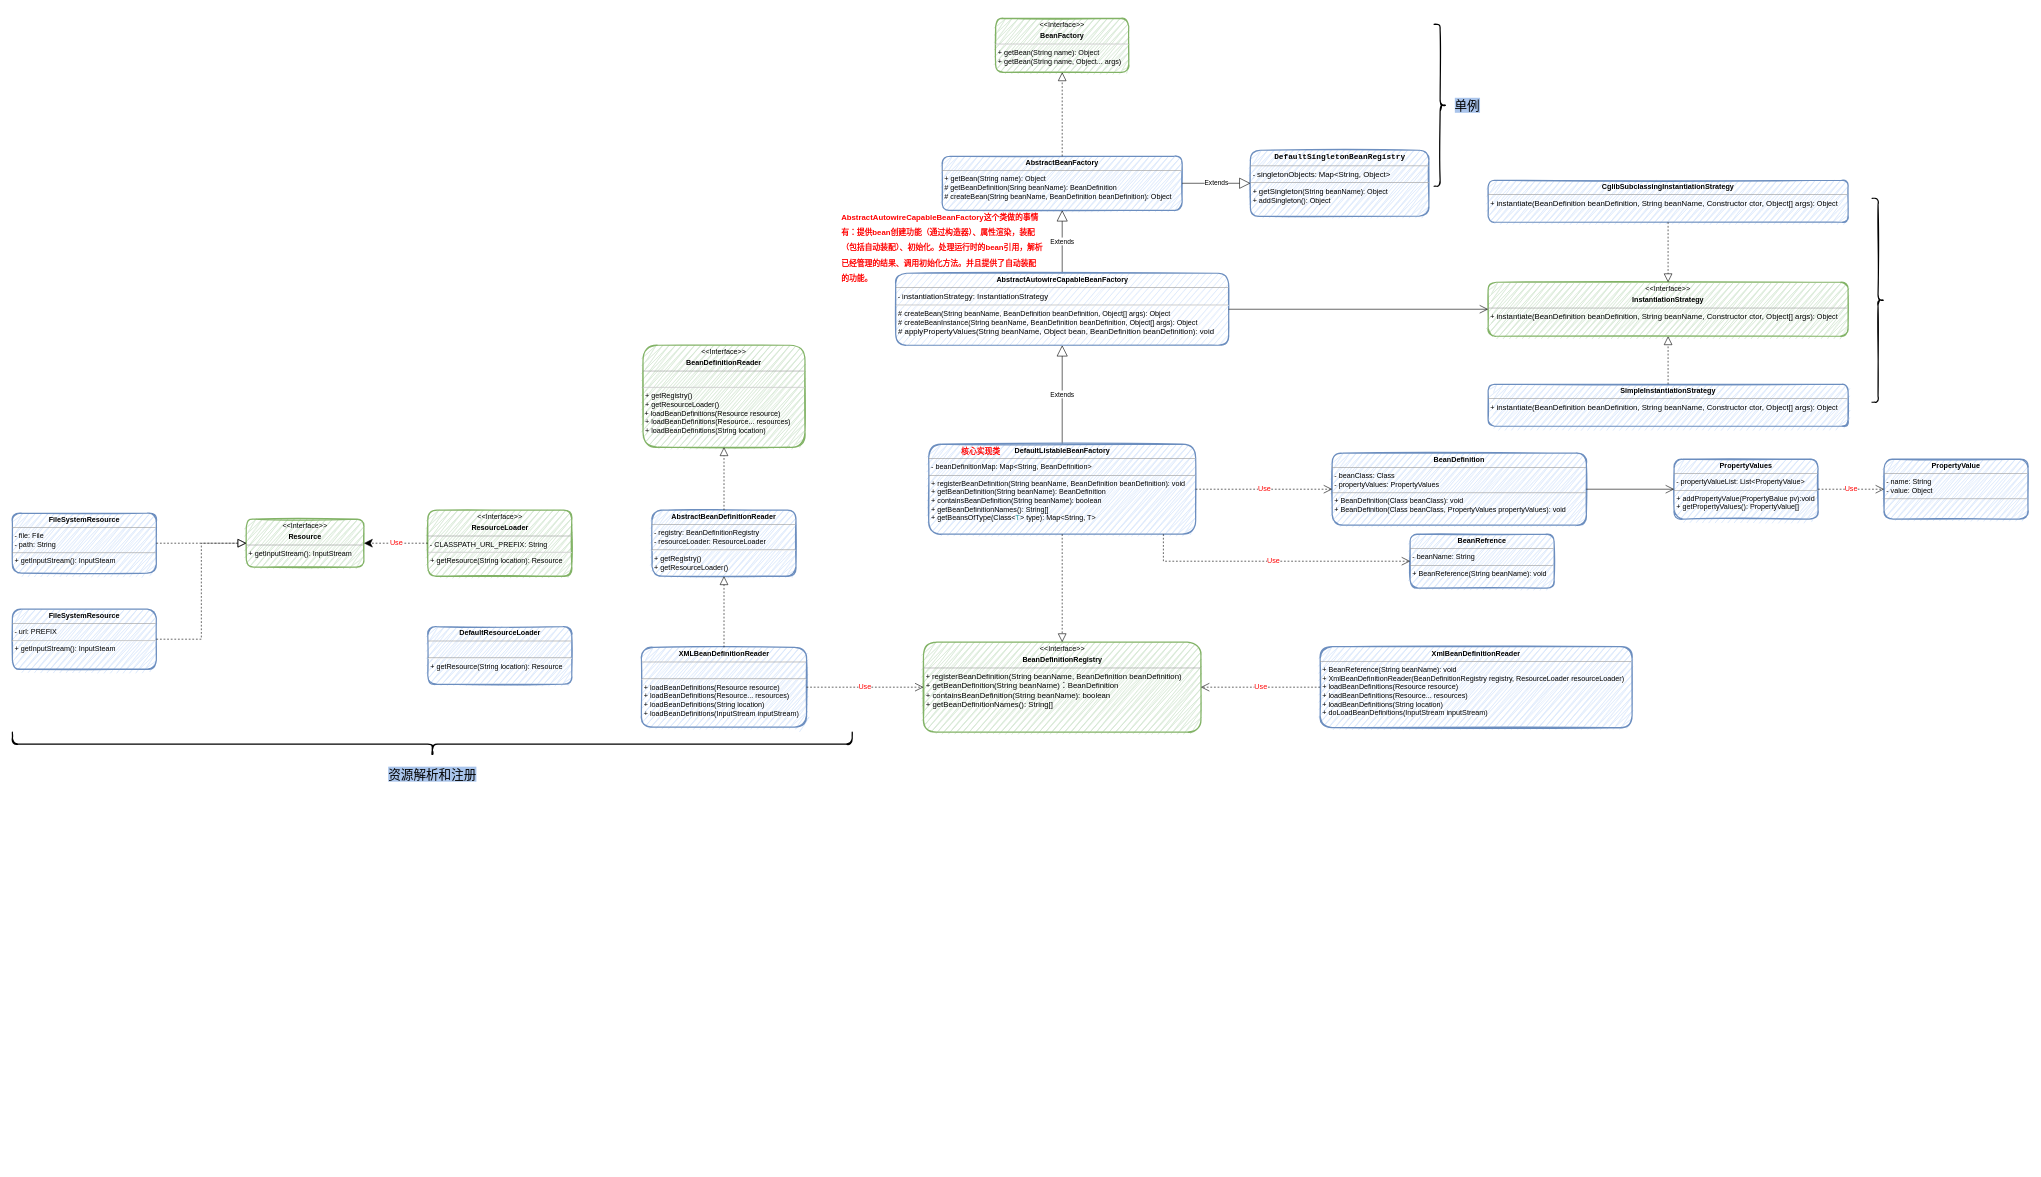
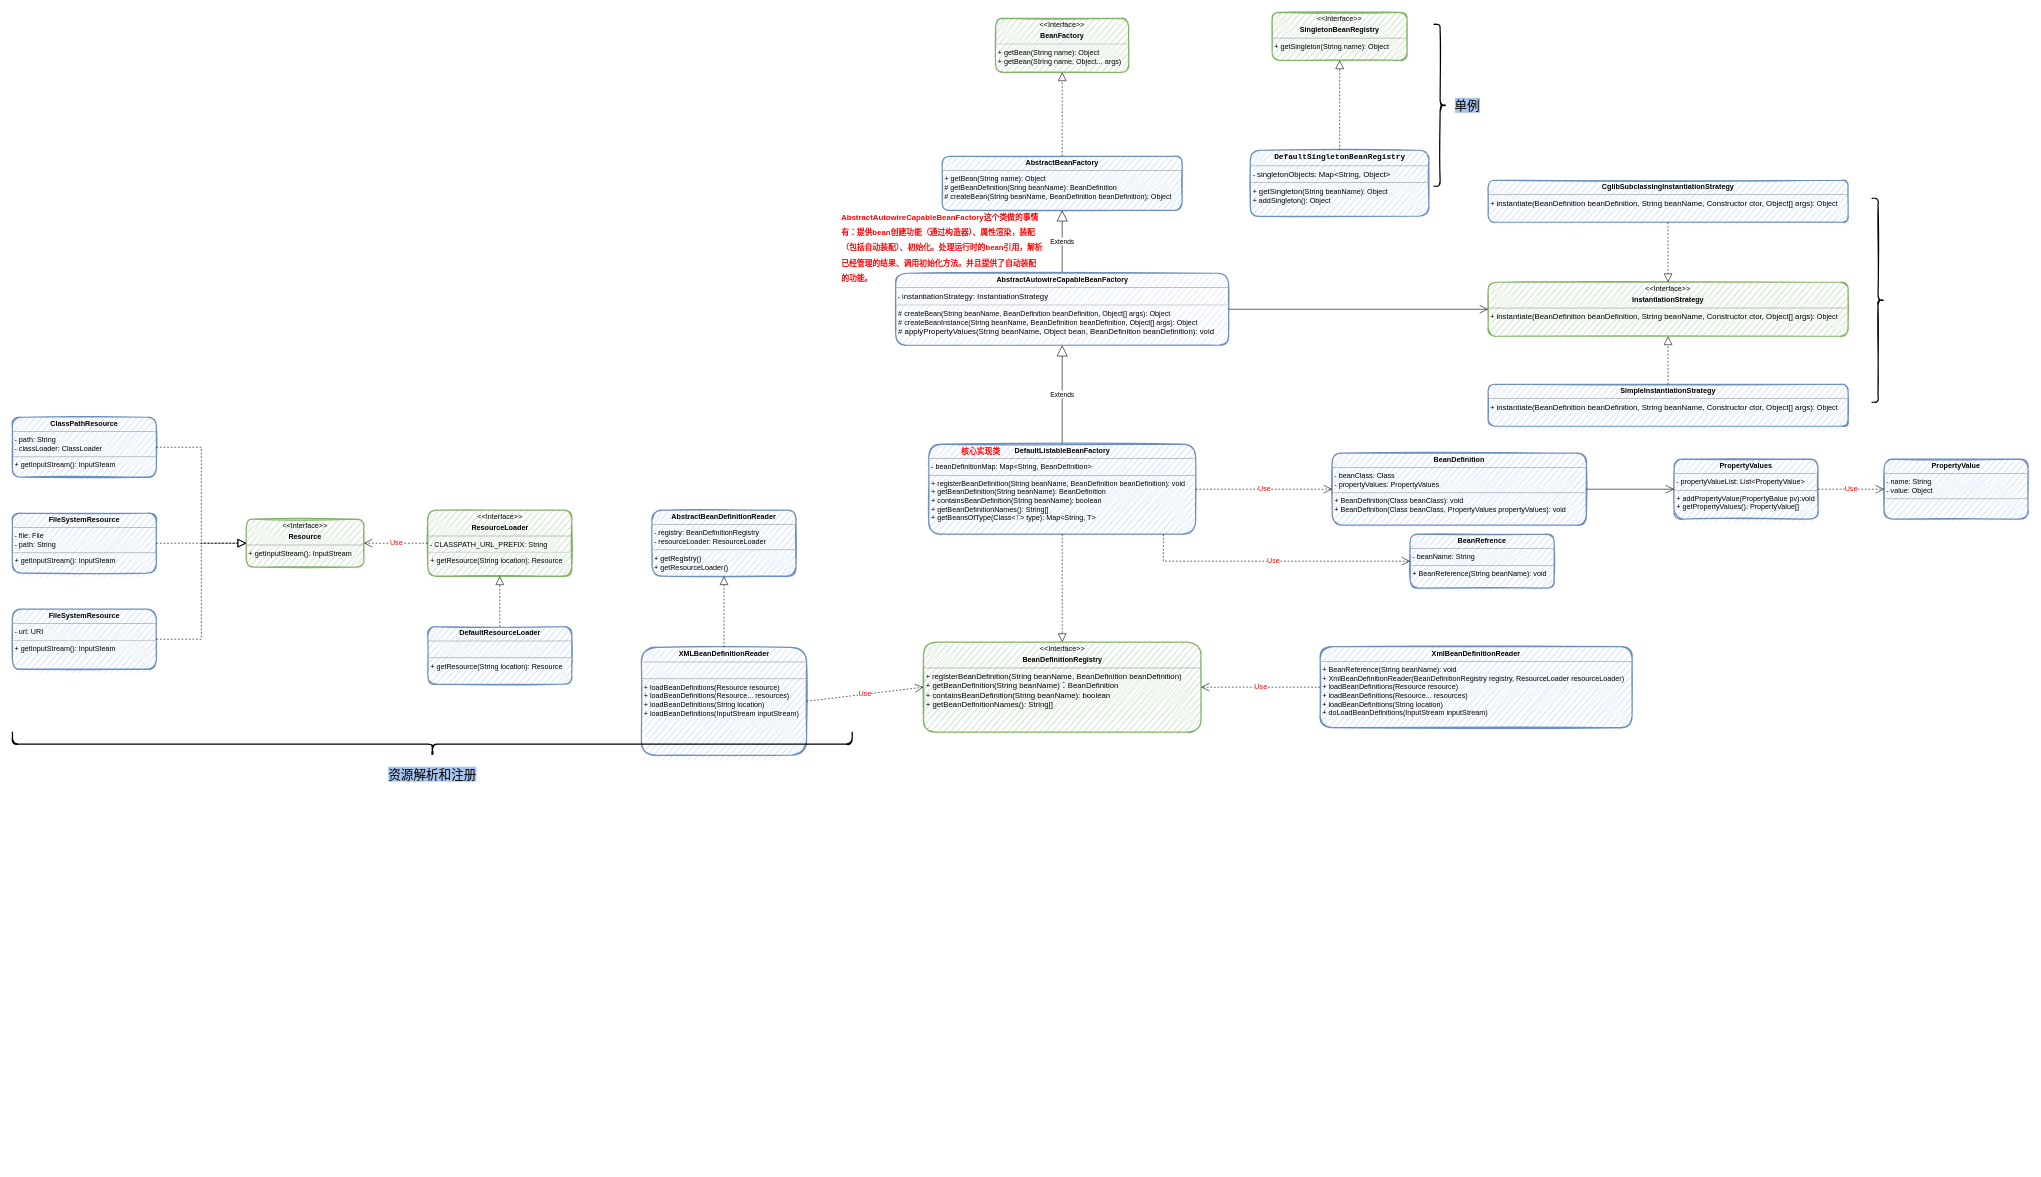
node "<<Interface>> SingletonBeanRegistry + getSingleton(String name): Object": added
edge "DefaultSingletonBeanRegistry - singletonObjects: Map<String, Object> + getSingleton(String beanName): Object + addSingleton(): Object" -> "<<Interface>> SingletonBeanRegistry + getSingleton(String name): Object": added
edge "AbstractBeanFactory + getBean(String name): Object # getBeanDefinition(Sring beanName): BeanDefinition # createBean(String beanName, BeanDefinition beanDefinition): Object" -> "DefaultSingletonBeanRegistry - singletonObjects: Map<String, Object> + getSingleton(String beanName): Object + addSingleton(): Object": removed, label "Extends"
node "<<Interface>> BeanDefinitionReader + getRegistry() + getResourceLoader() + loadBeanDefinitions(Resource resource)+ loadBeanDefinitions(Resource... resources) + loadBeanDefinitions(String location)": removed
node "ClassPathResource - path: String - classLoader: ClassLoader + getInputStream(): InputSteam": added
edge "ClassPathResource - path: String - classLoader: ClassLoader + getInputStream(): InputSteam" -> "<<Interface>> Resource + getInputStream(): InputStream": added
edge "AbstractBeanDefinitionReader - registry: BeanDefinitionRegistry - resourceLoader: ResourceLoader + getRegistry() + getResourceLoader()" -> "<<Interface>> BeanDefinitionReader + getRegistry() + getResourceLoader() + loadBeanDefinitions(Resource resource)+ loadBeanDefinitions(Resource... resources) + loadBeanDefinitions(String location)": removed
edge "<<Interface>> ResourceLoader - CLASSPATH_URL_PREFIX: String + getResource(String location): Resource" -> "<<Interface>> Resource + getInputStream(): InputStream": arrowhead classic -> open
edge "DefaultResourceLoader + getResource(String location): Resource" -> "<<Interface>> ResourceLoader - CLASSPATH_URL_PREFIX: String + getResource(String location): Resource": added
node "FileSystemResource - url: PREFIX + getInputStream(): InputSteam": label "FileSystemResource - url: PREFIX + getInputStream(): InputSteam" -> "FileSystemResource - url: URI + getInputStream(): InputSteam"
node "XMLBeanDefinitionReader + loadBeanDefinitions(Resource resource) + loadBeanDefinitions(Resource... resources) + loadBeanDefinitions(String location) + loadBeanDefinitions(InputStream inputStream)": size 165x80 -> 165x108
